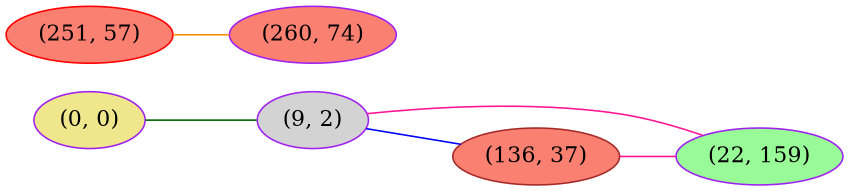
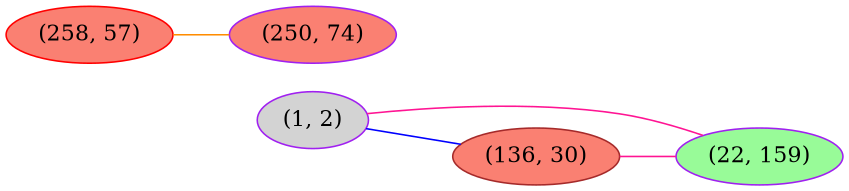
node "(251, 57)": label "(251, 57)" -> "(258, 57)"
node "(260, 74)": label "(260, 74)" -> "(250, 74)"
node "(0, 0)": removed
node "(9, 2)": label "(9, 2)" -> "(1, 2)"
node "(136, 37)": label "(136, 37)" -> "(136, 30)"
